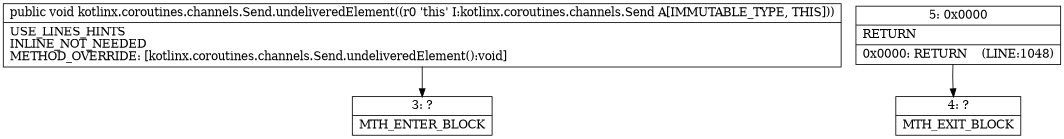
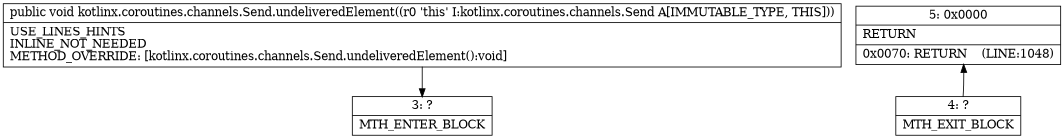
node "5: 0x0000": text "0x0000: RETURN    (LINE:1048)" -> "0x0070: RETURN    (LINE:1048)"
edge "5: 0x0000" -> "4: ?": reversed
